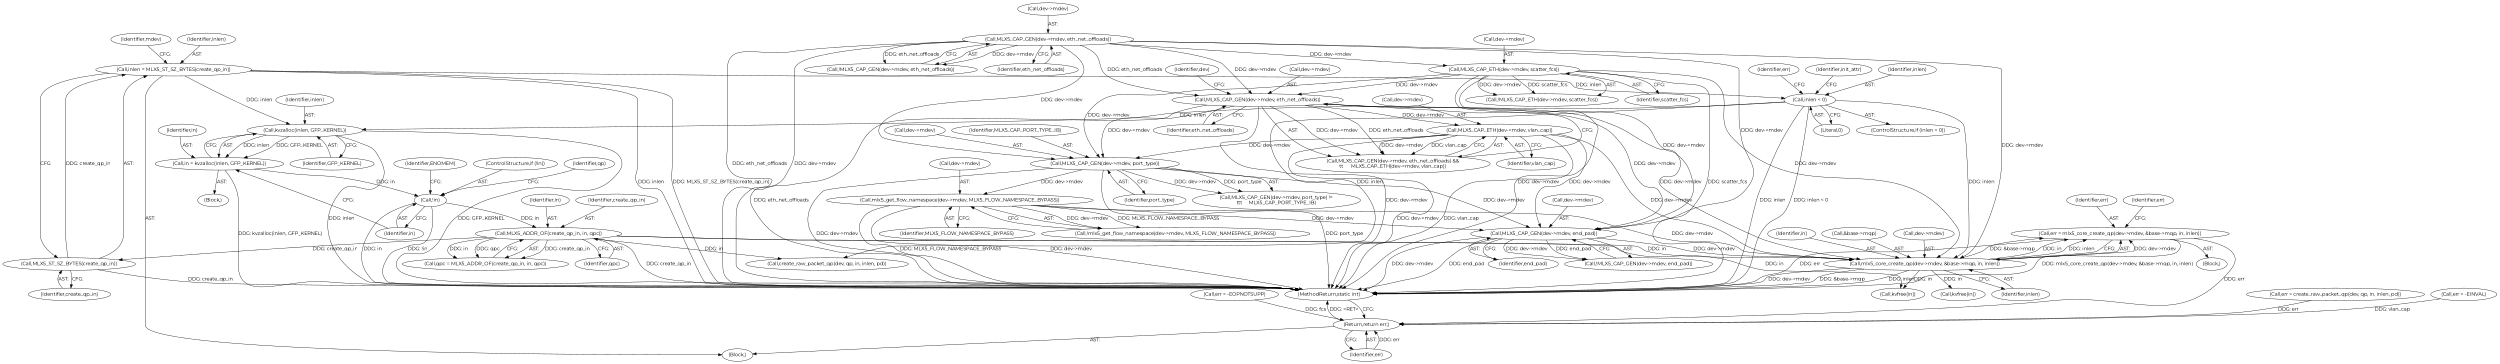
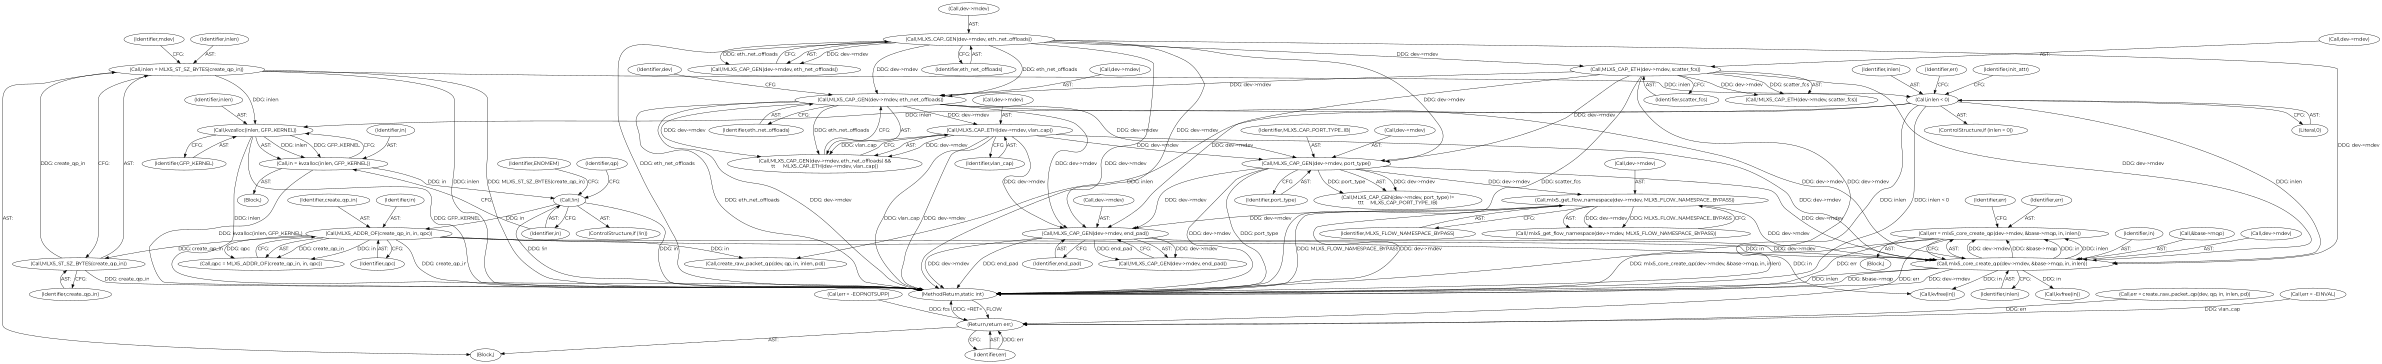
edge "(Call,MLX5_CAP_GEN(dev->mdev, port_type))" -> "(Call,mlx5_core_create_qp(dev->mdev, &base->mqp, in, inlen))": added, label "DDG: dev->mdev"
edge "(ControlStructure,if (!in))" -> "(Call,!in)": reversed
edge "(MethodReturn,static int)" -> "(Return,return err;)": label "CFG: " -> "FLOW: "
